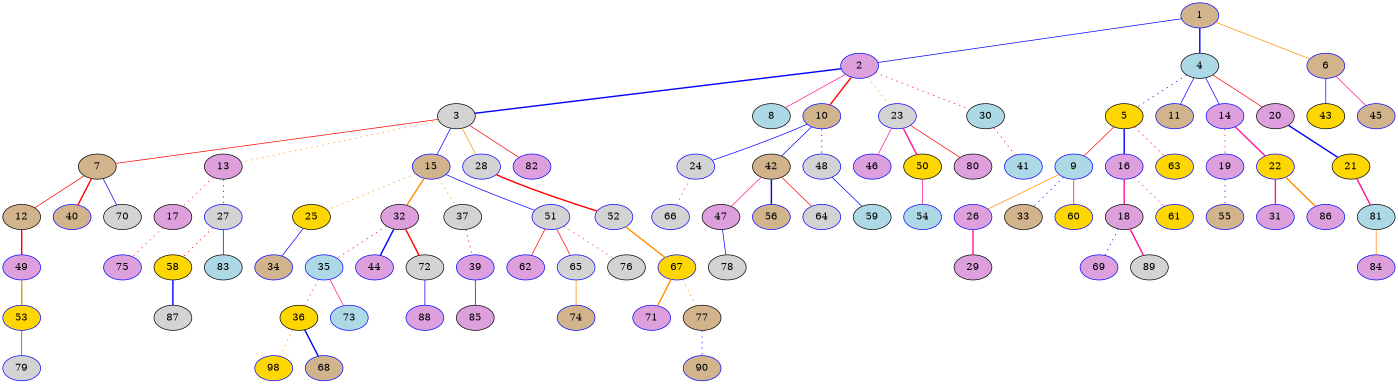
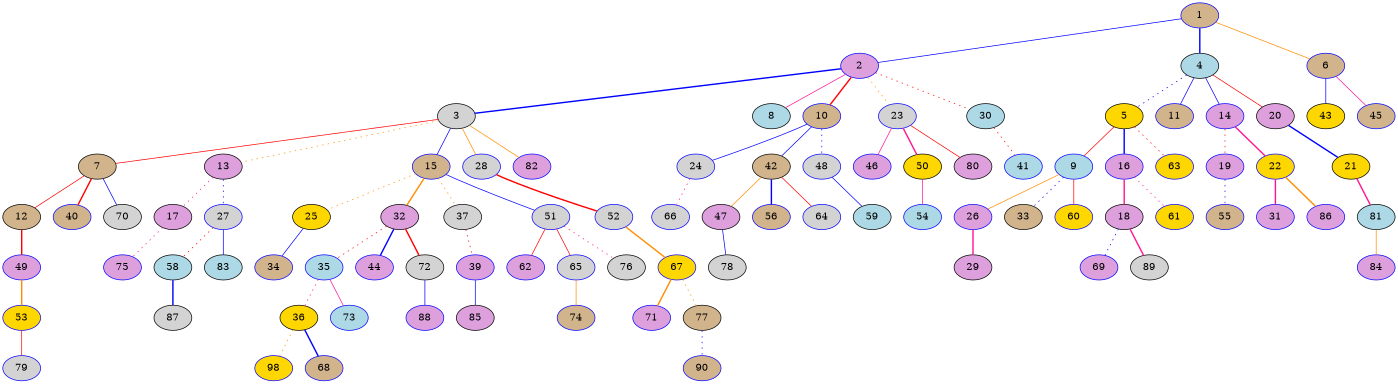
edge "3" -- "82": color red -> darkorange
edge "42" -- "47": color deeppink -> darkorange
node "58": fillcolor gold -> lightblue
